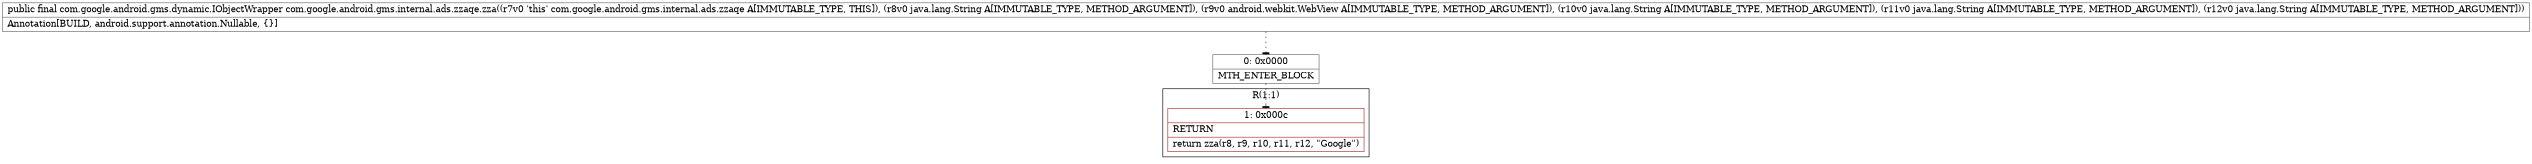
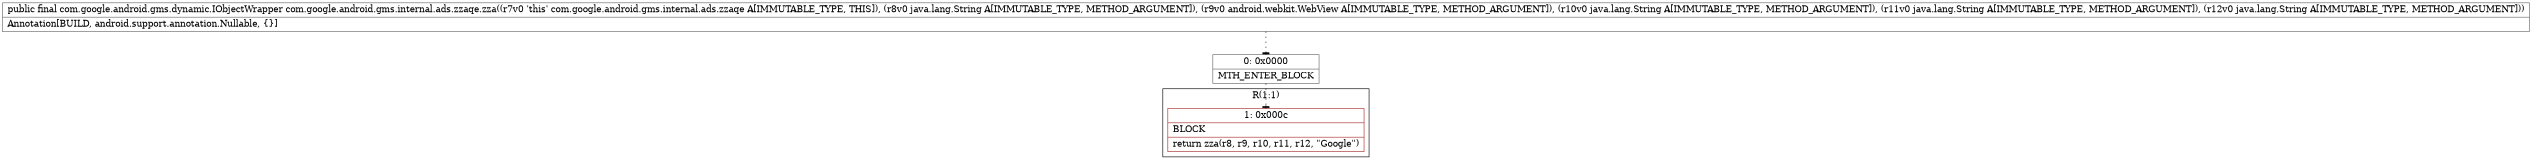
node "1: 0x000c": text "RETURN" -> "BLOCK"
